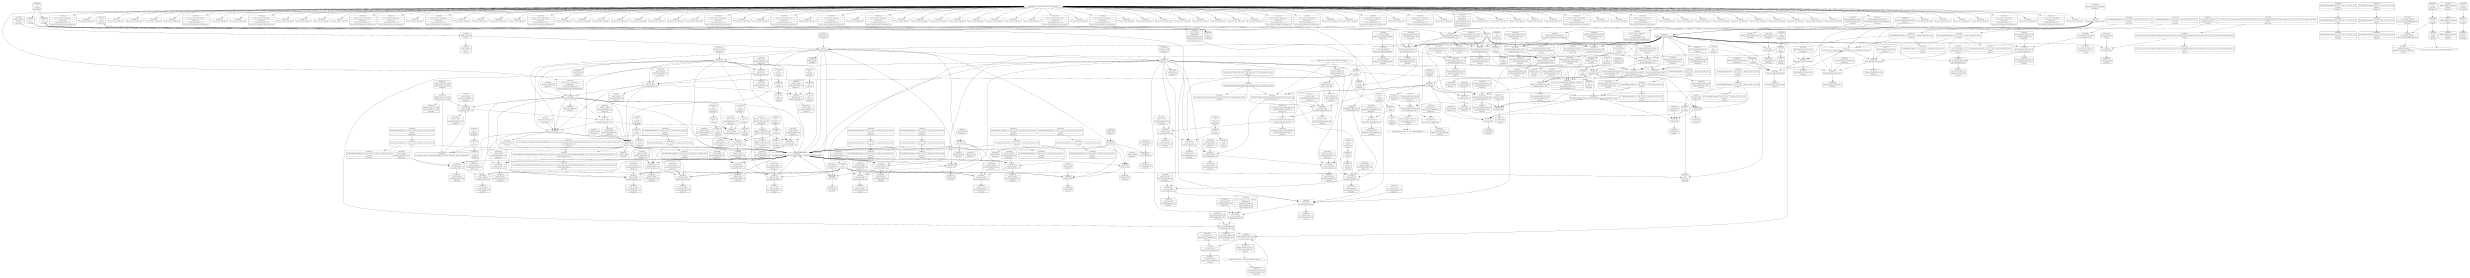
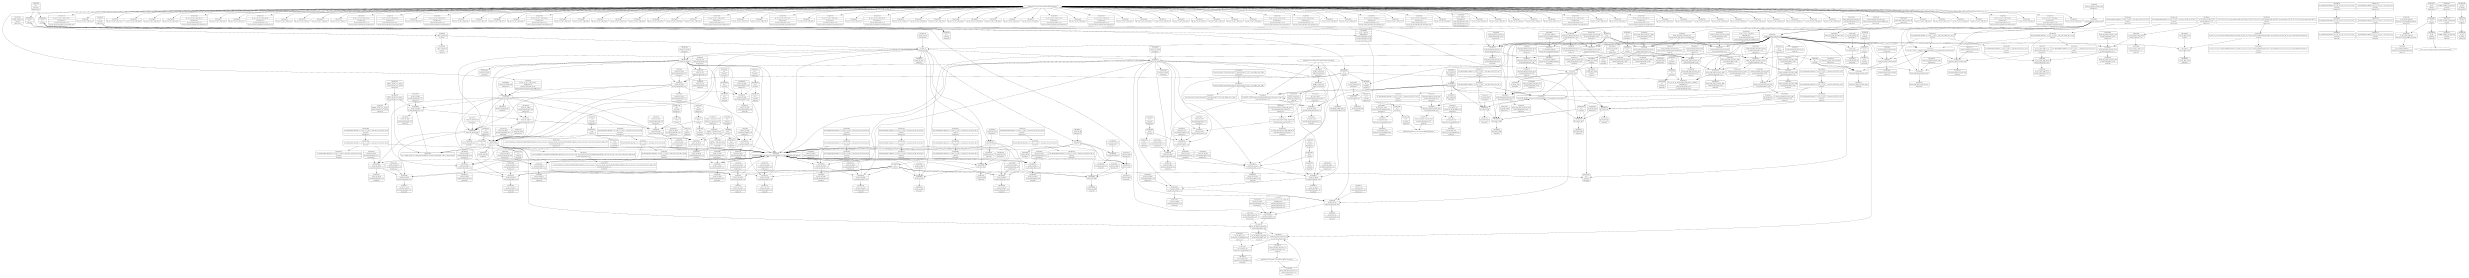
node "CE0x430ad10": added
node "CE0x43046c0": removed
